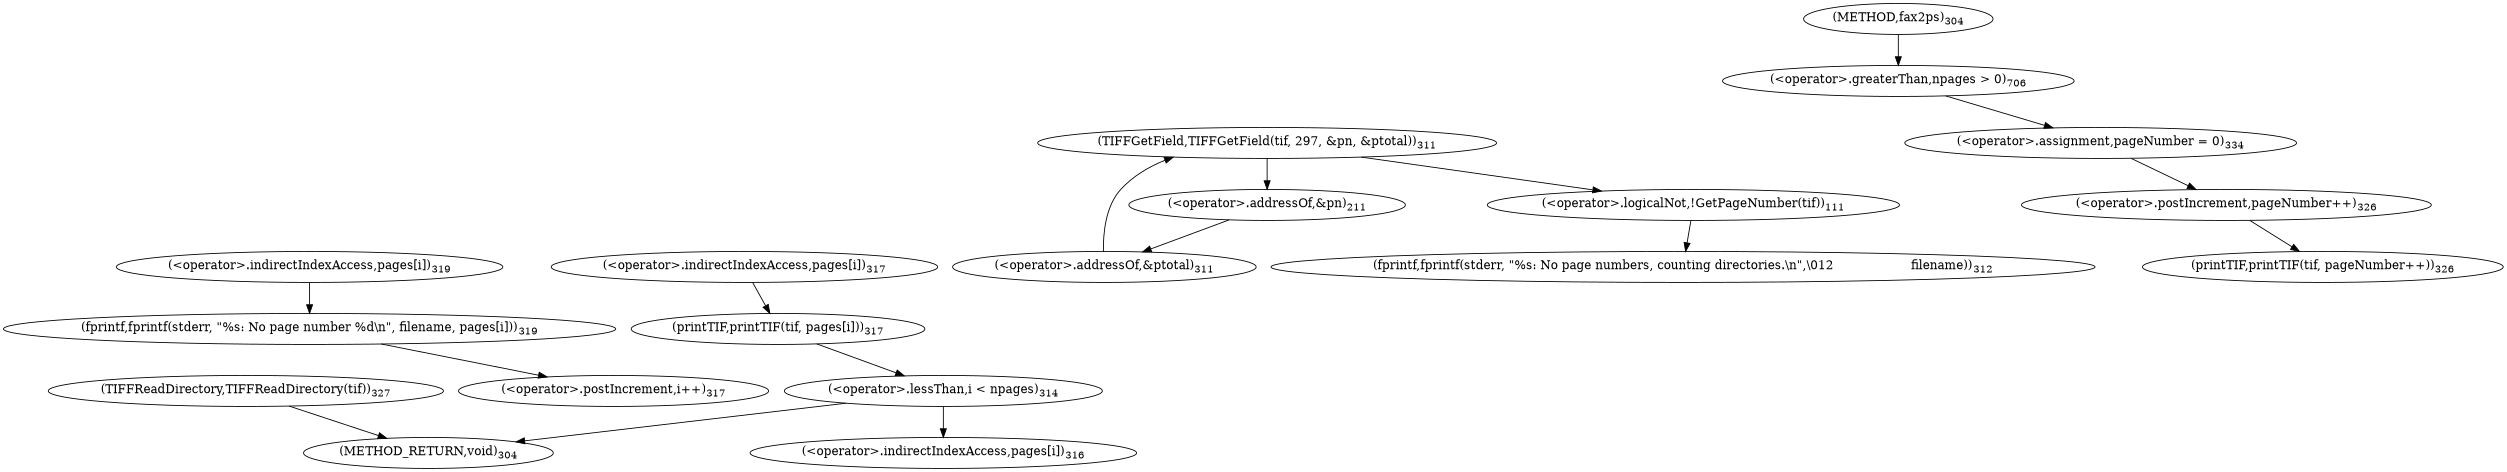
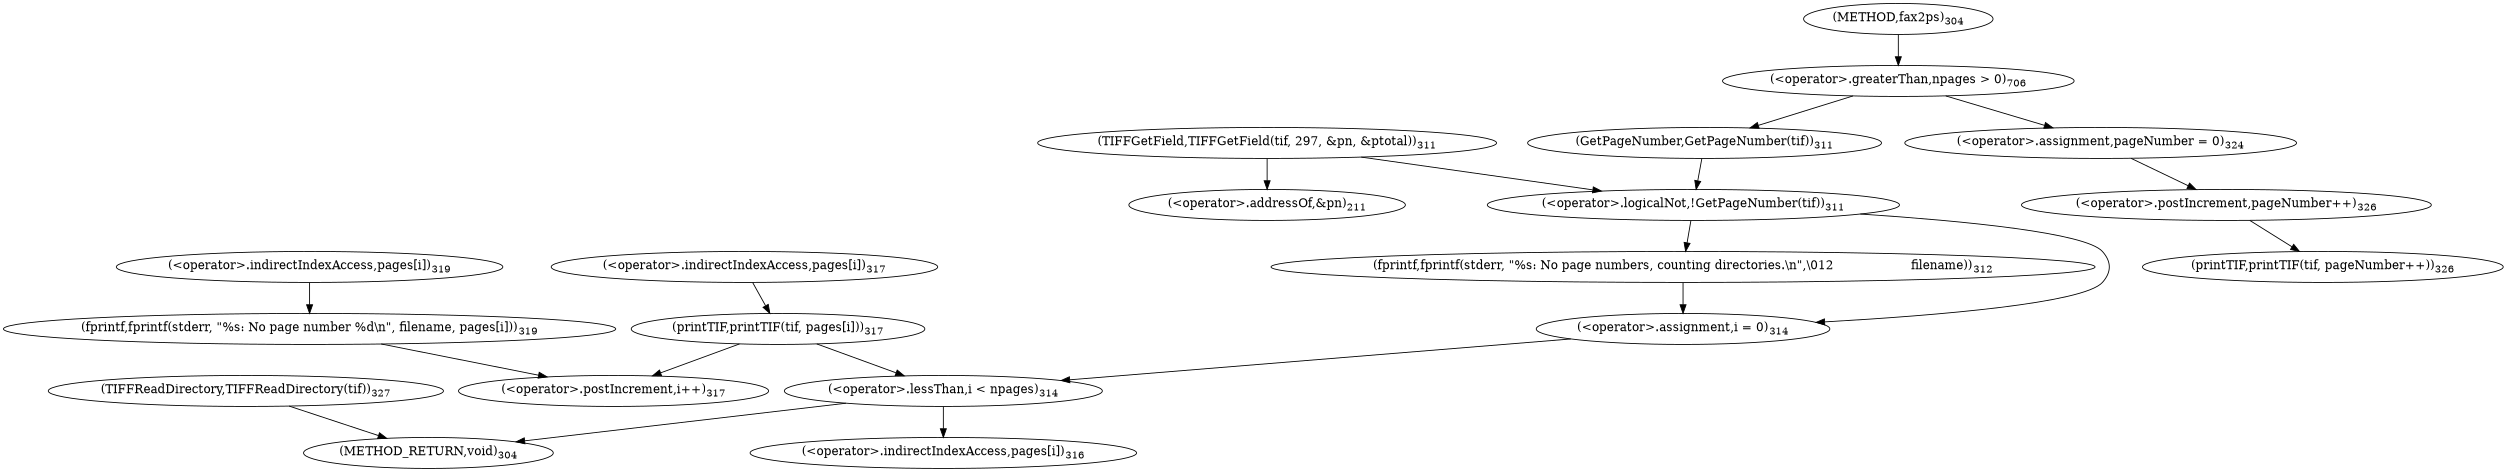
node "(<operator>.assignment,pageNumber = 0)": text "334" -> "324"
node "(GetPageNumber,GetPageNumber(tif))": added
node "(<operator>.logicalNot,!GetPageNumber(tif))": text "111" -> "311"
node "(<operator>.addressOf,&ptotal)": removed
node "(<operator>.assignment,i = 0)": added
edge "(printTIF,printTIF(tif, pages[i]))" -> "(<operator>.postIncrement,i++)": added
